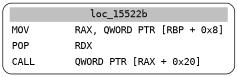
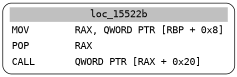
node "loc_15522b": text "POP        RDX" -> "POP        RAX"
